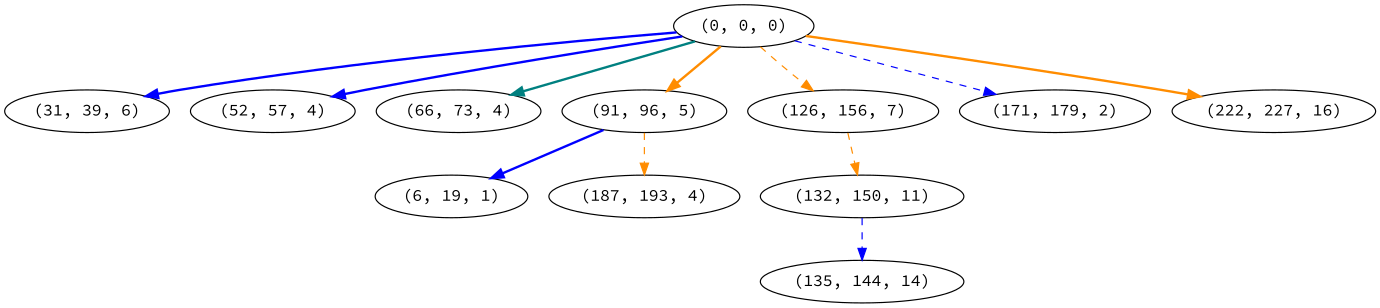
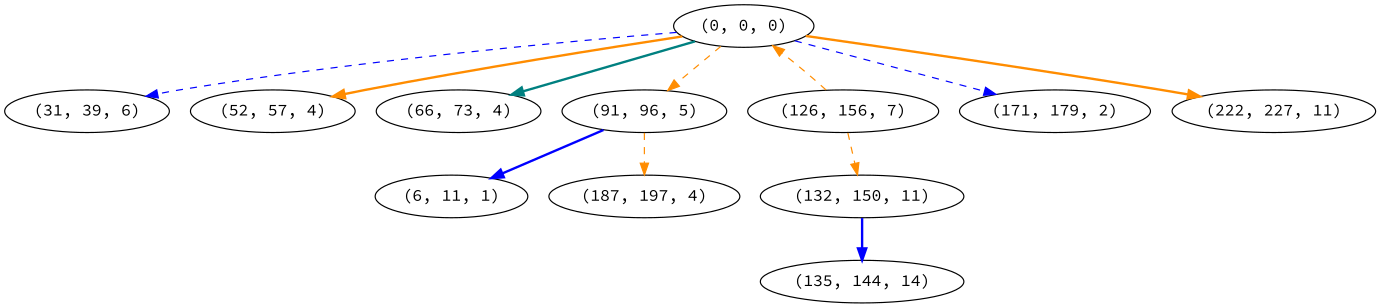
edge "(0, 0, 0)" -> "(31, 39, 6)": style bold -> dashed
edge "(0, 0, 0)" -> "(52, 57, 4)": color blue -> darkorange
edge "(0, 0, 0)" -> "(91, 96, 5)": style bold -> dashed
edge "(0, 0, 0)" -> "(126, 156, 7)": reversed
node "(222, 227, 16)": label "(222, 227, 16)" -> "(222, 227, 11)"
node "(6, 19, 1)": label "(6, 19, 1)" -> "(6, 11, 1)"
node "(187, 193, 4)": label "(187, 193, 4)" -> "(187, 197, 4)"
edge "(132, 150, 11)" -> "(135, 144, 14)": style dashed -> bold
